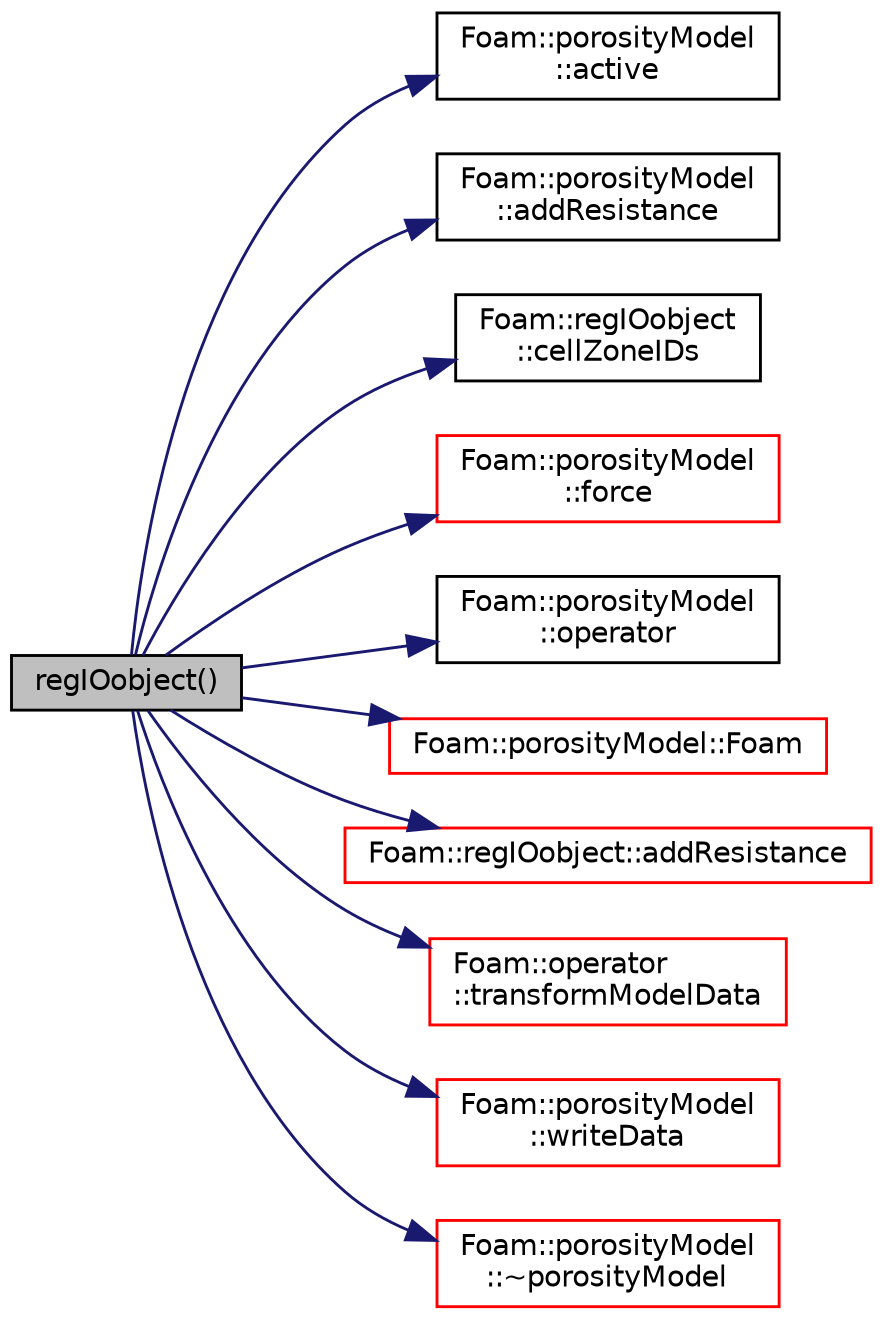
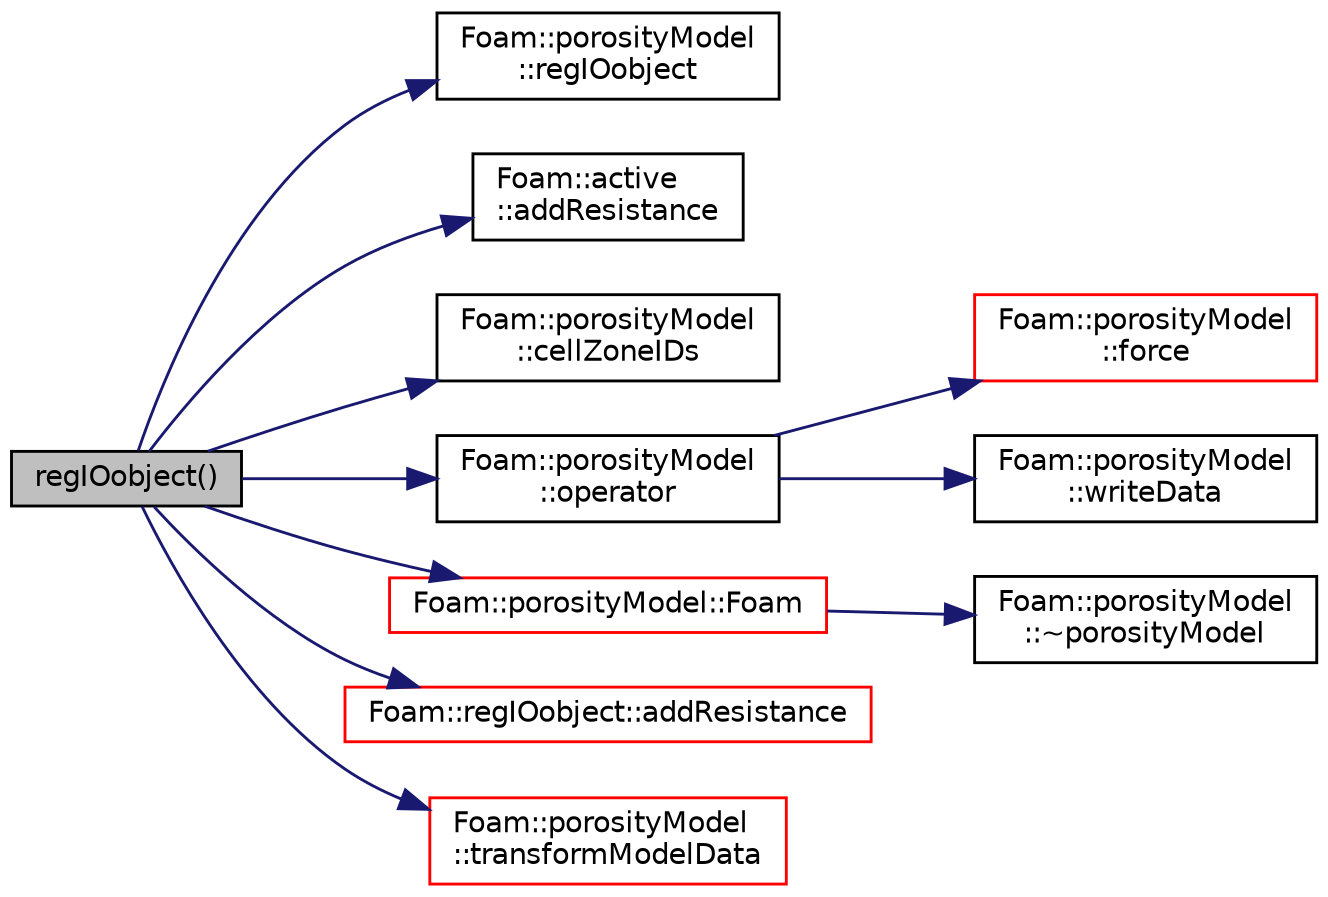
node "Foam::porosityModel ::active": label "Foam::porosityModel ::active" -> "Foam::porosityModel ::regIOobject"
node "Foam::porosityModel ::addResistance": label "Foam::porosityModel ::addResistance" -> "Foam::active ::addResistance"
node "Foam::regIOobject ::cellZoneIDs": label "Foam::regIOobject ::cellZoneIDs" -> "Foam::porosityModel ::cellZoneIDs"
edge "regIOobject()" -> "Foam::porosityModel ::force": now "Foam::porosityModel ::operator" -> "Foam::porosityModel ::force"
edge "regIOobject()" -> "Foam::porosityModel ::writeData": now "Foam::porosityModel ::operator" -> "Foam::porosityModel ::writeData"
node "Foam::operator ::transformModelData": label "Foam::operator ::transformModelData" -> "Foam::porosityModel ::transformModelData"
edge "regIOobject()" -> "Foam::porosityModel ::~porosityModel": now "Foam::porosityModel::Foam" -> "Foam::porosityModel ::~porosityModel"
node "Foam::porosityModel ::writeData": color red -> black
node "Foam::porosityModel ::~porosityModel": color red -> black
